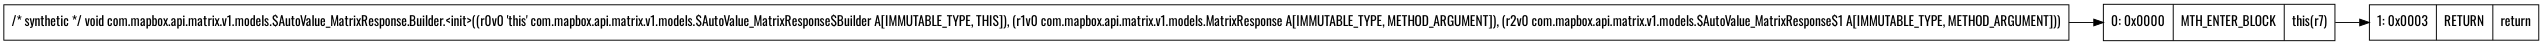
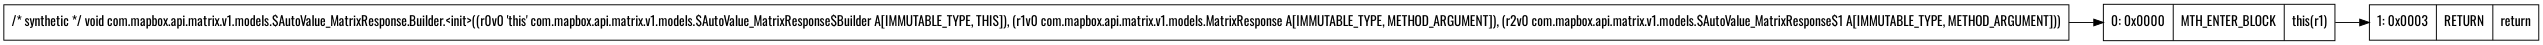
node "0: 0x0000": text "this(r7)" -> "this(r1)"
